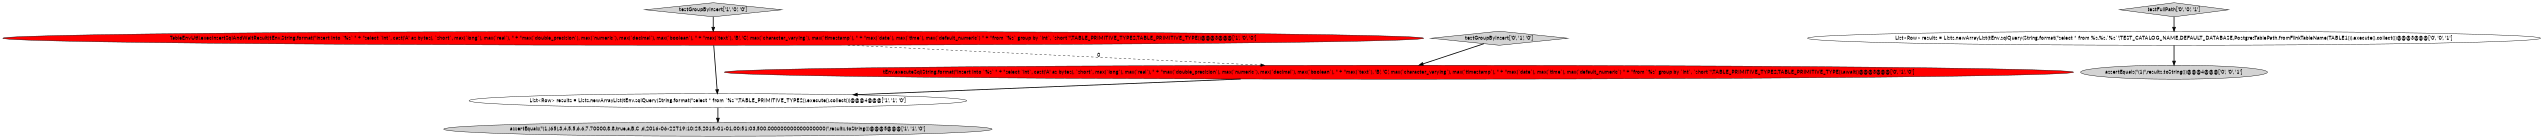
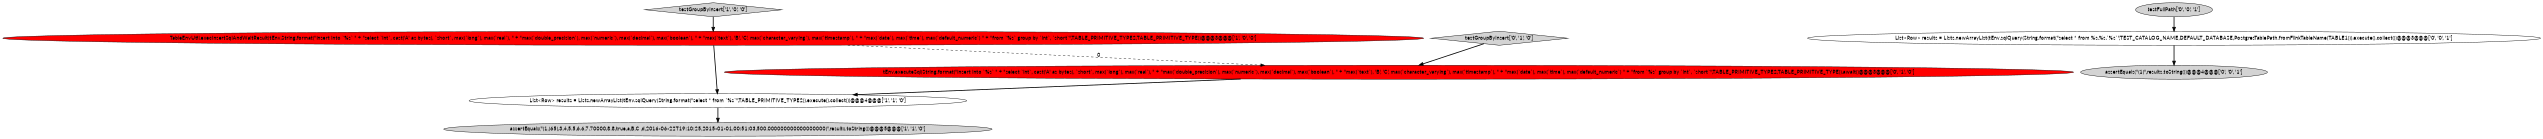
node "testFullPath['0', '0', '1']": shape diamond -> ellipse
